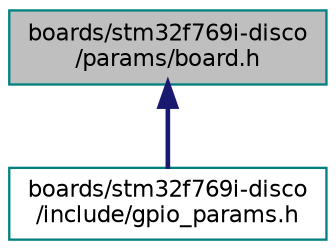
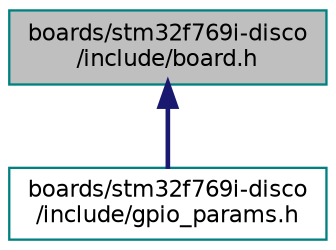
node "boards/stm32f769i-disco /params/board.h": label "boards/stm32f769i-disco /params/board.h" -> "boards/stm32f769i-disco /include/board.h"
